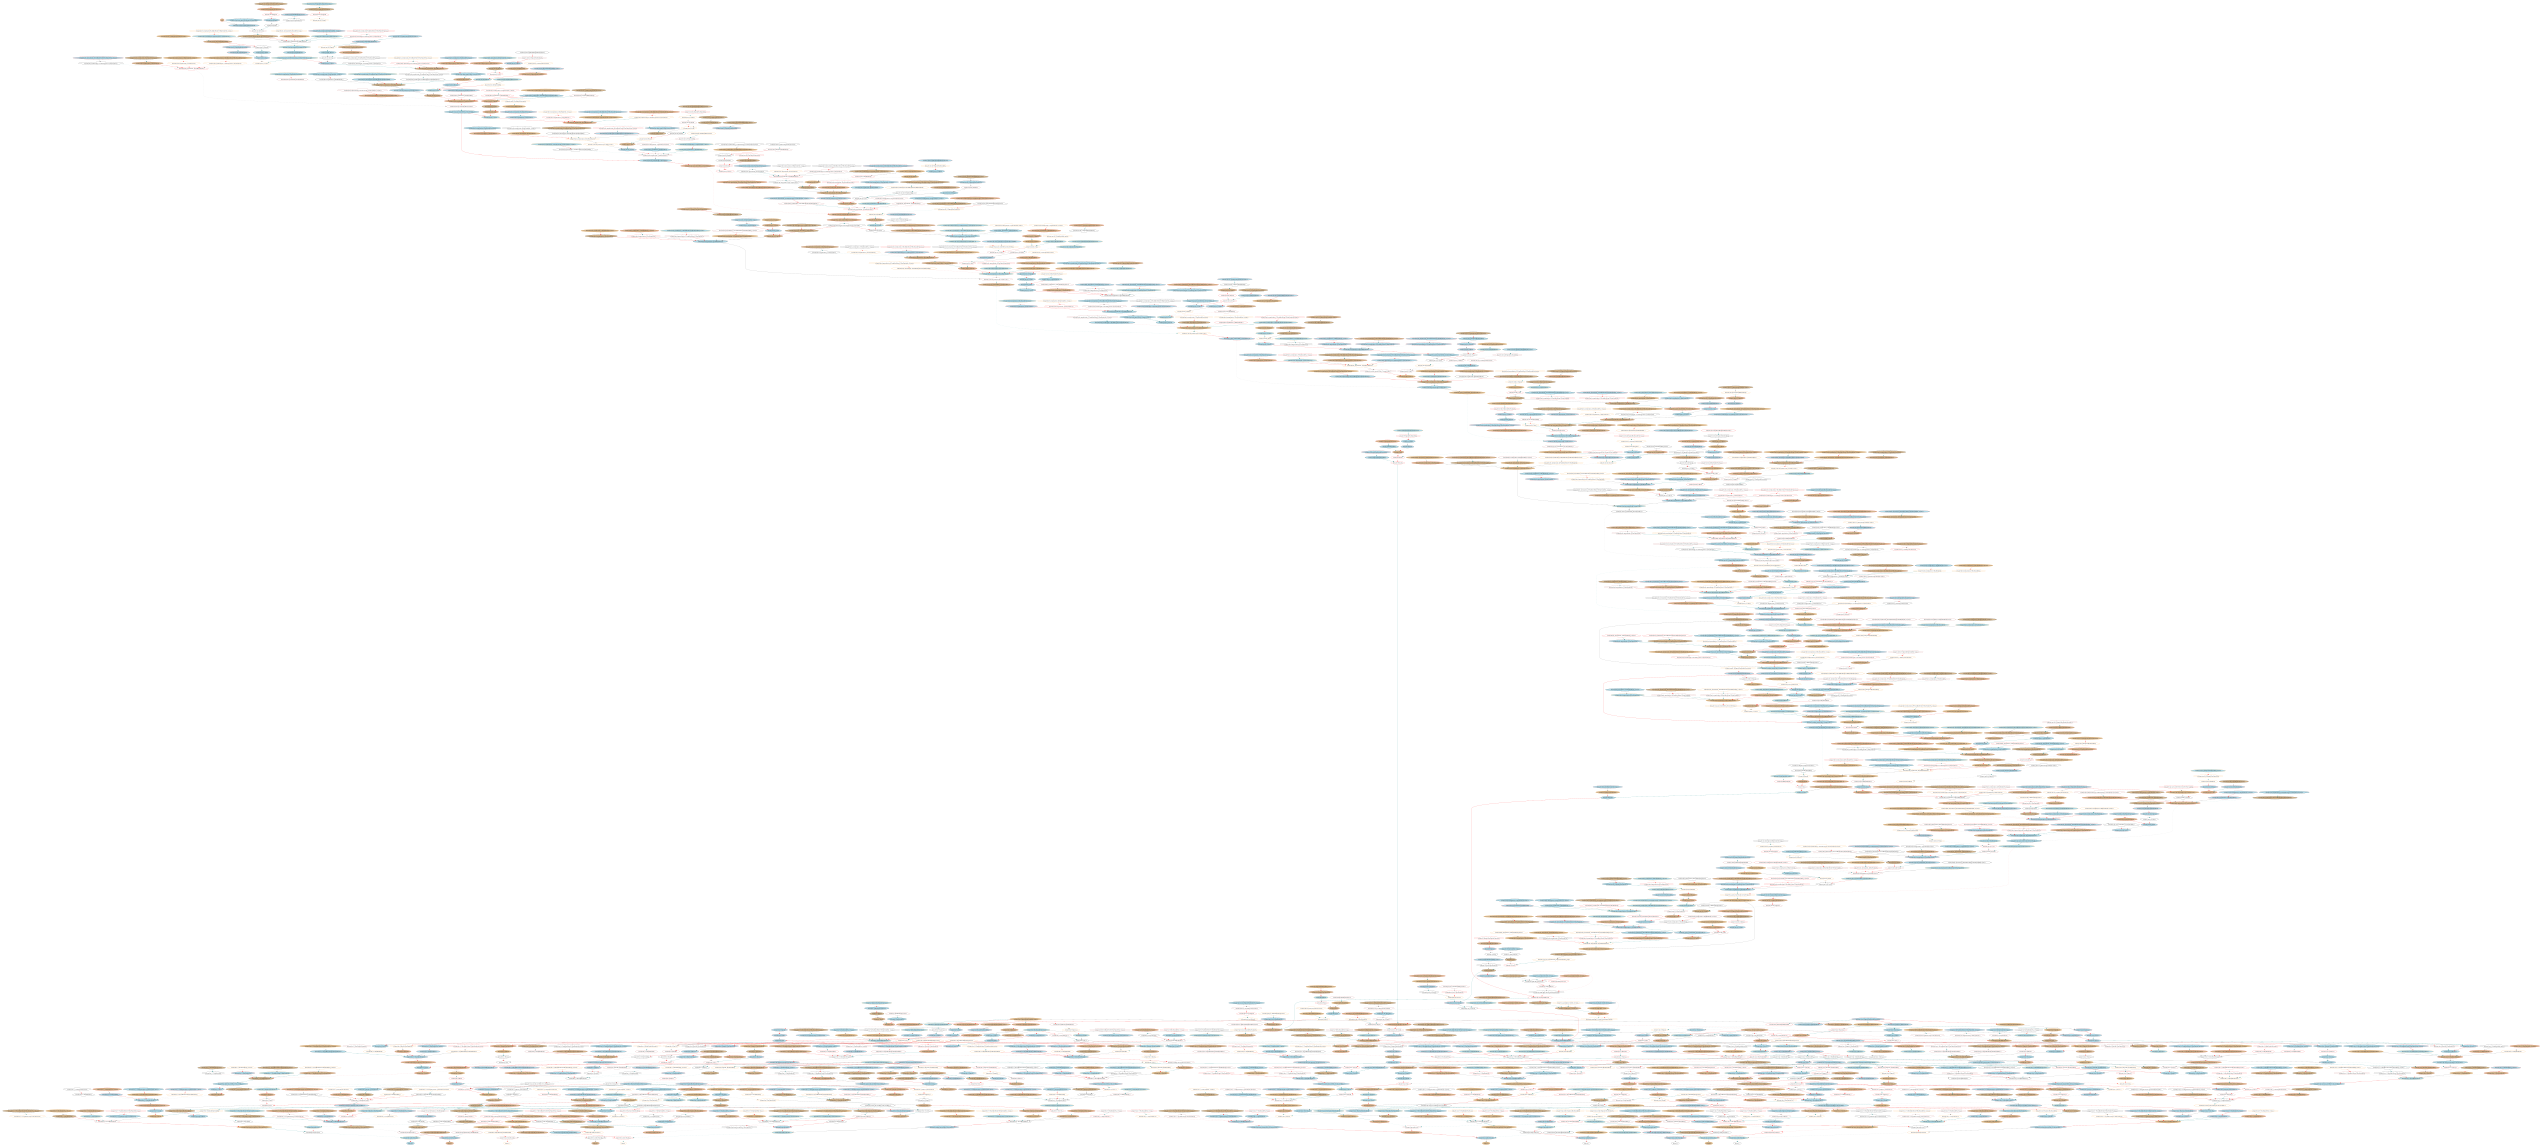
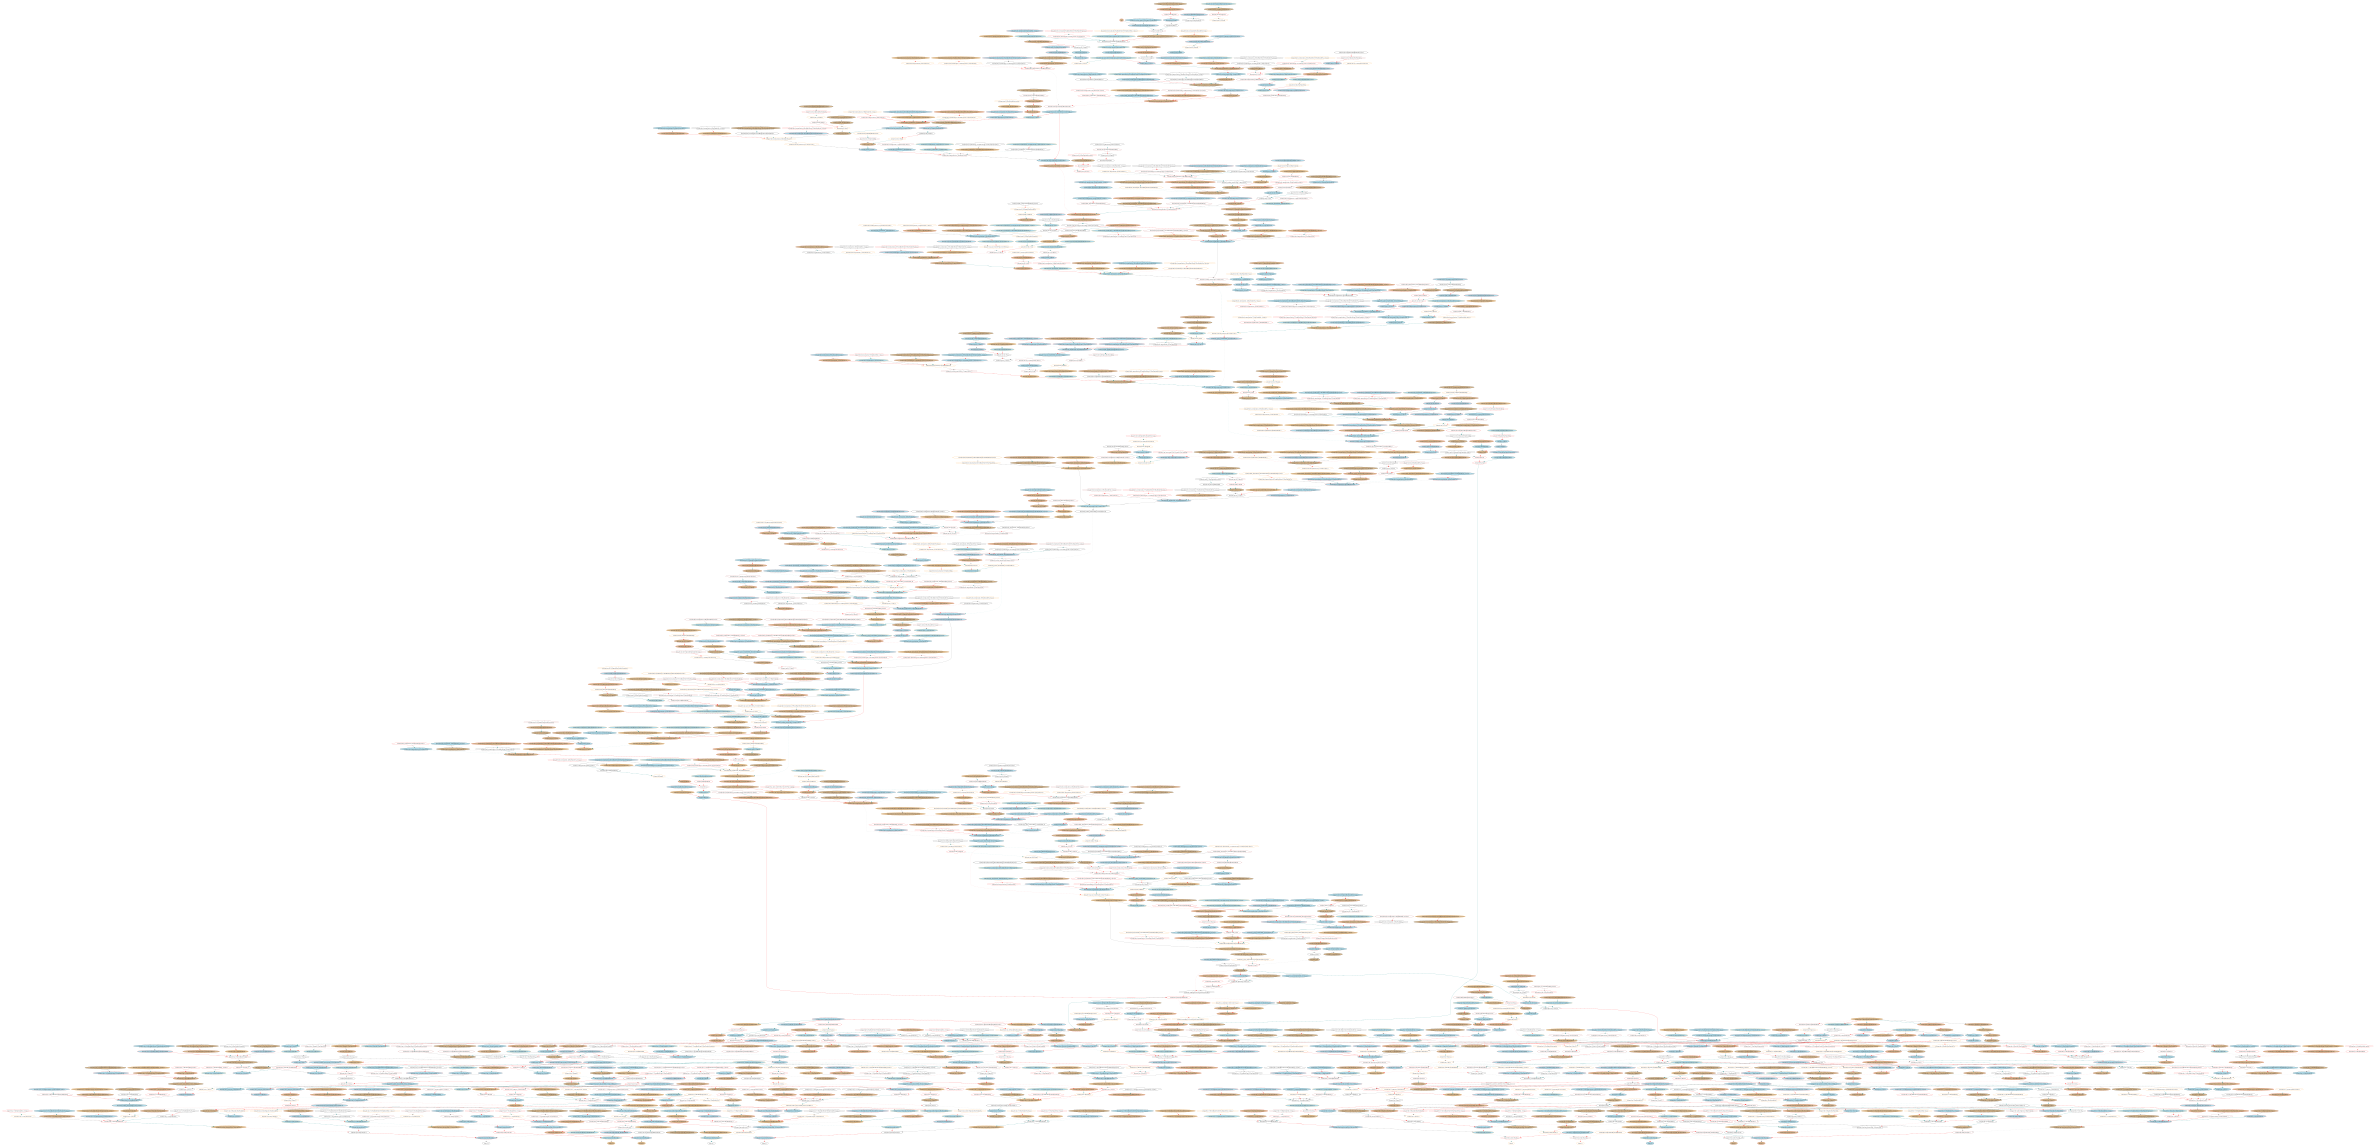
node "retinanet/l5/ReadVariableOp": fillcolor white -> tan
node "retinanet/class-2/ReadVariableOp_3": fillcolor tan -> white
node "retinanet/box-2/Conv2D_1": added
